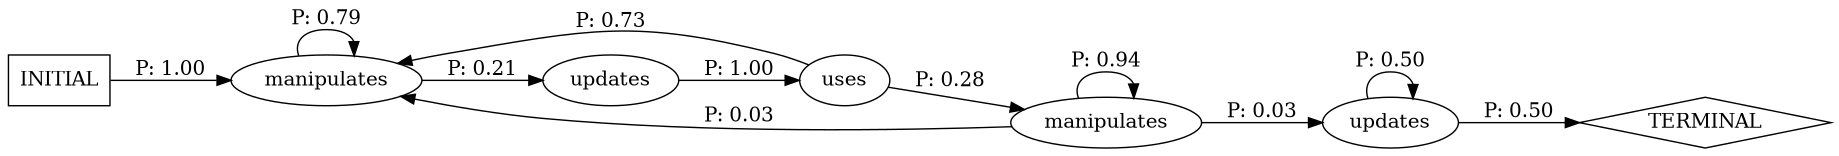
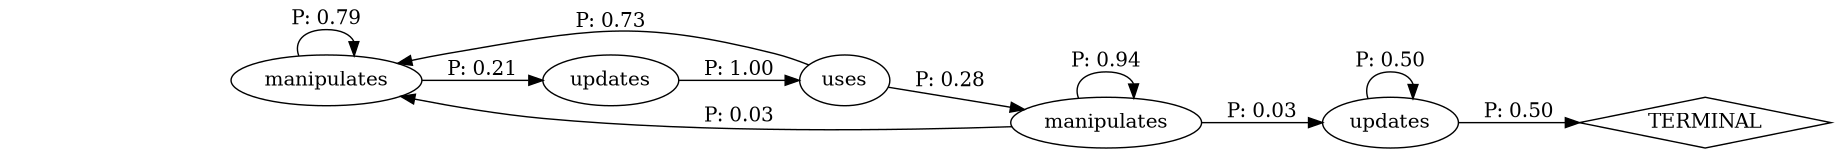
node "INITIAL": removed
